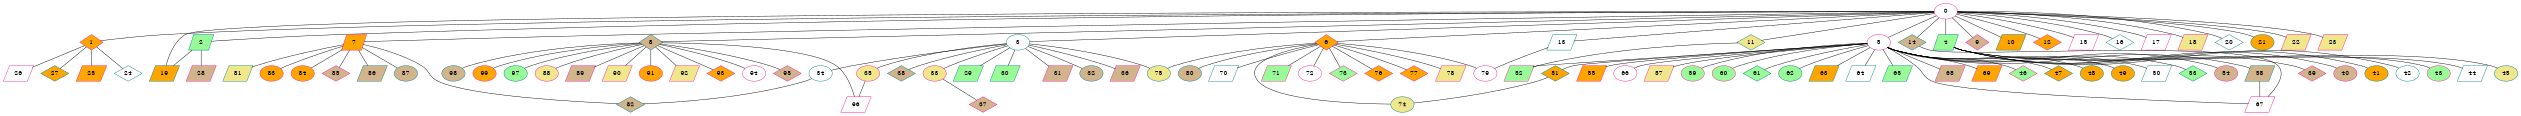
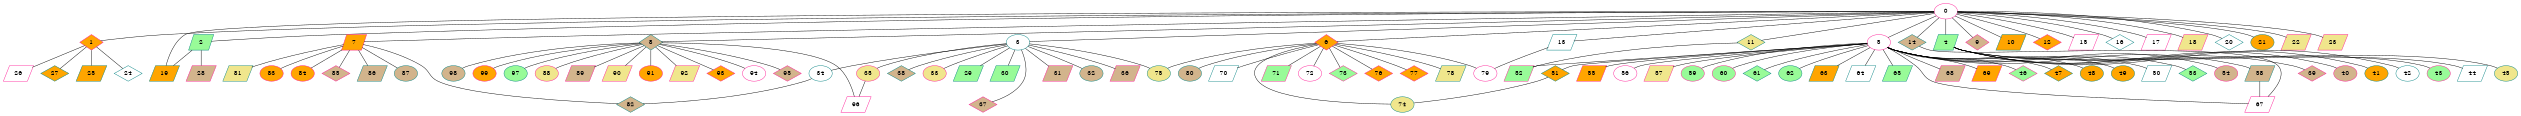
node "25": color deeppink -> teal
node "78": color deeppink -> teal
node "66": label "66" -> "56"
edge "33" -- "37": now "3" -- "37"
